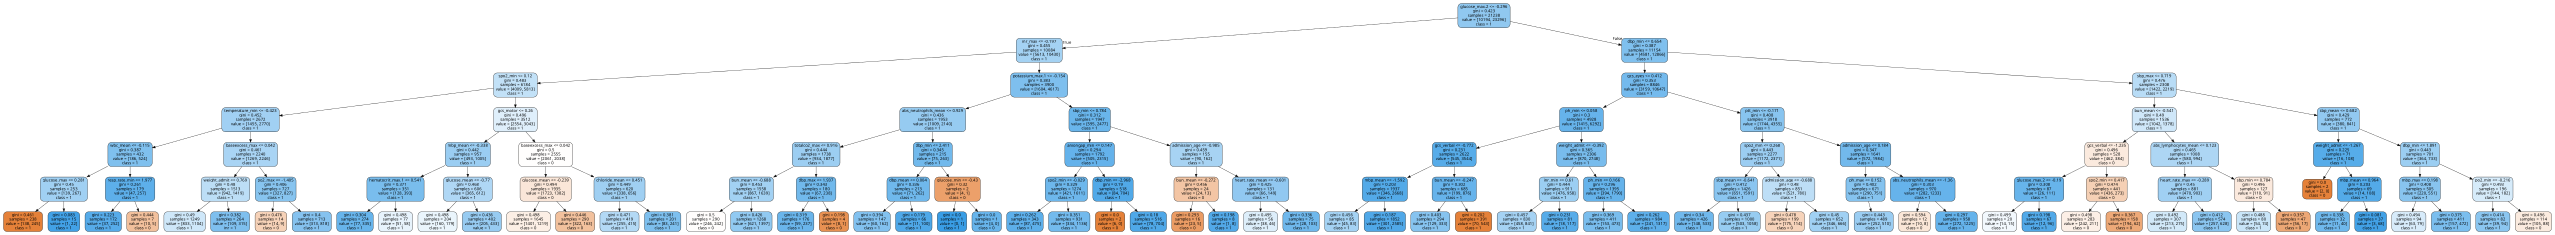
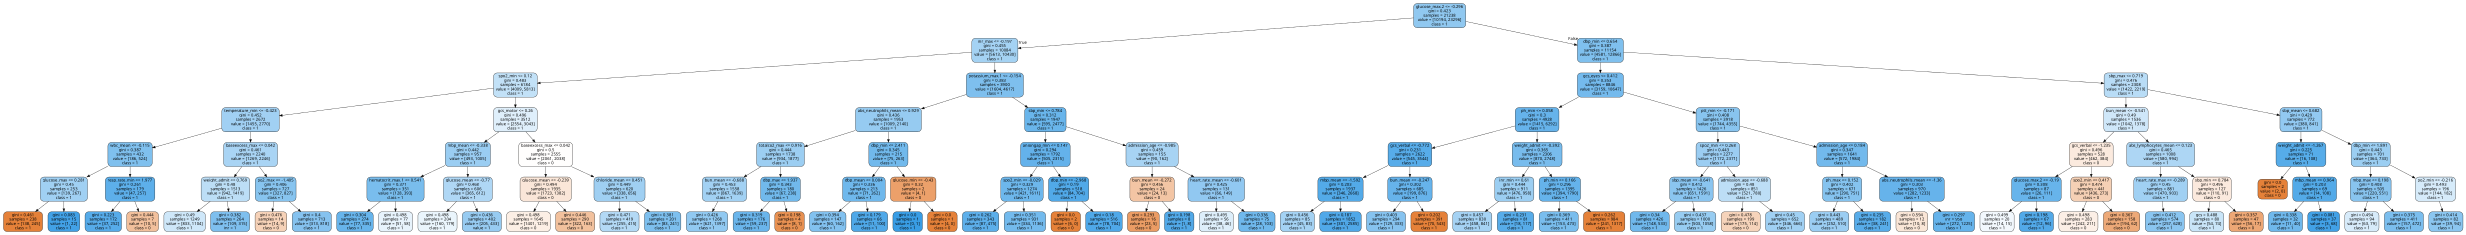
node "gini = 0.5 samples = 290 value = [246, 242] class = 0": removed
node "gini = 0.0 samples = 1 value = [4, 0] class = 0": fillcolor #67b4eb -> #e58139
node "gini = 0.262 samples = 984 value = [241, 1317] class = 1": fillcolor #5dafea -> #e58139
node "gini = 0.235 samples = 182 value = [38, 241] class = 1": added
node "gini = 0.297 samples = 958 value = [272, 1225] class = 1": label "gini = 0.297 samples = 958 value = [272, 1225] class = 1" -> "gini = 0.297 inr = 958 value = [272, 1225] class = 1"
node "gini = 0.492 samples = 307 value = [213, 275] class = 1": removed
node "gini = 0.488 samples = 80 value = [54, 74] class = 1": label "gini = 0.488 samples = 80 value = [54, 74] class = 1" -> "gcs = 0.488 samples = 80 value = [54, 74] class = 1"
node "gini = 0.496 samples = 114 value = [105, 88] class = 0": removed
